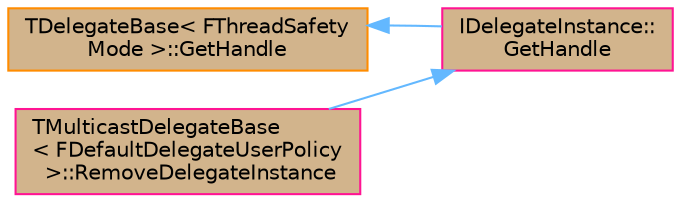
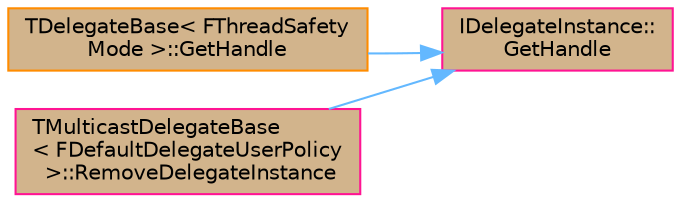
edge "IDelegateInstance:: GetHandle" -> "TDelegateBase< FThreadSafety Mode >::GetHandle": reversed
